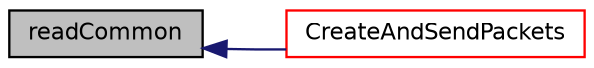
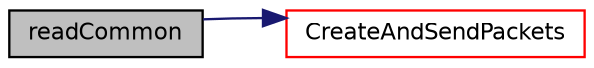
edge "CreateAndSendPackets" -> "readCommon": reversed
